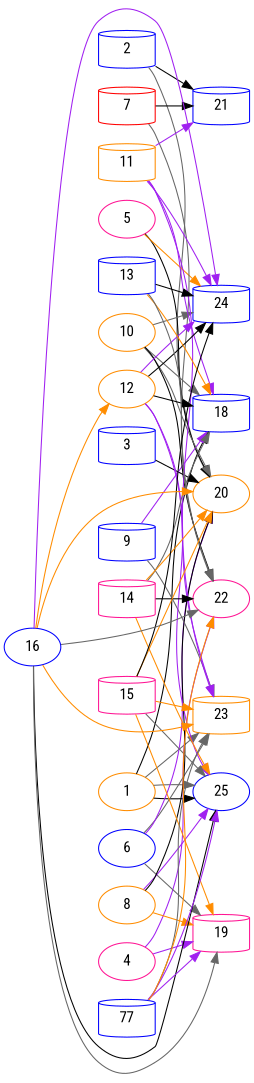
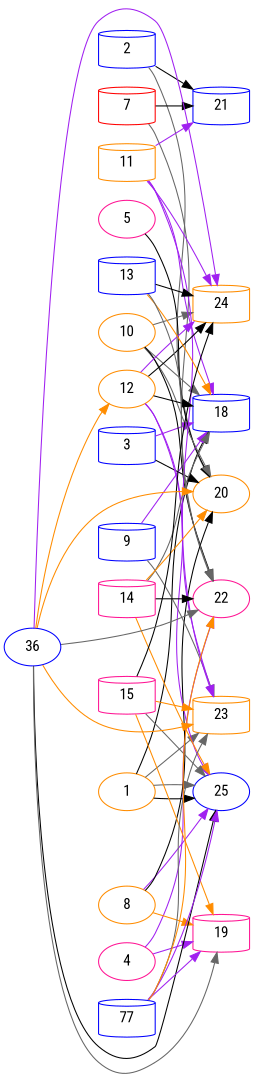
edge "5" -> "24": removed
node "24": color blue -> darkorange
edge "3" -> "18": added
edge "15" -> "20": removed
node "16": label "16" -> "36"
node "6": removed
